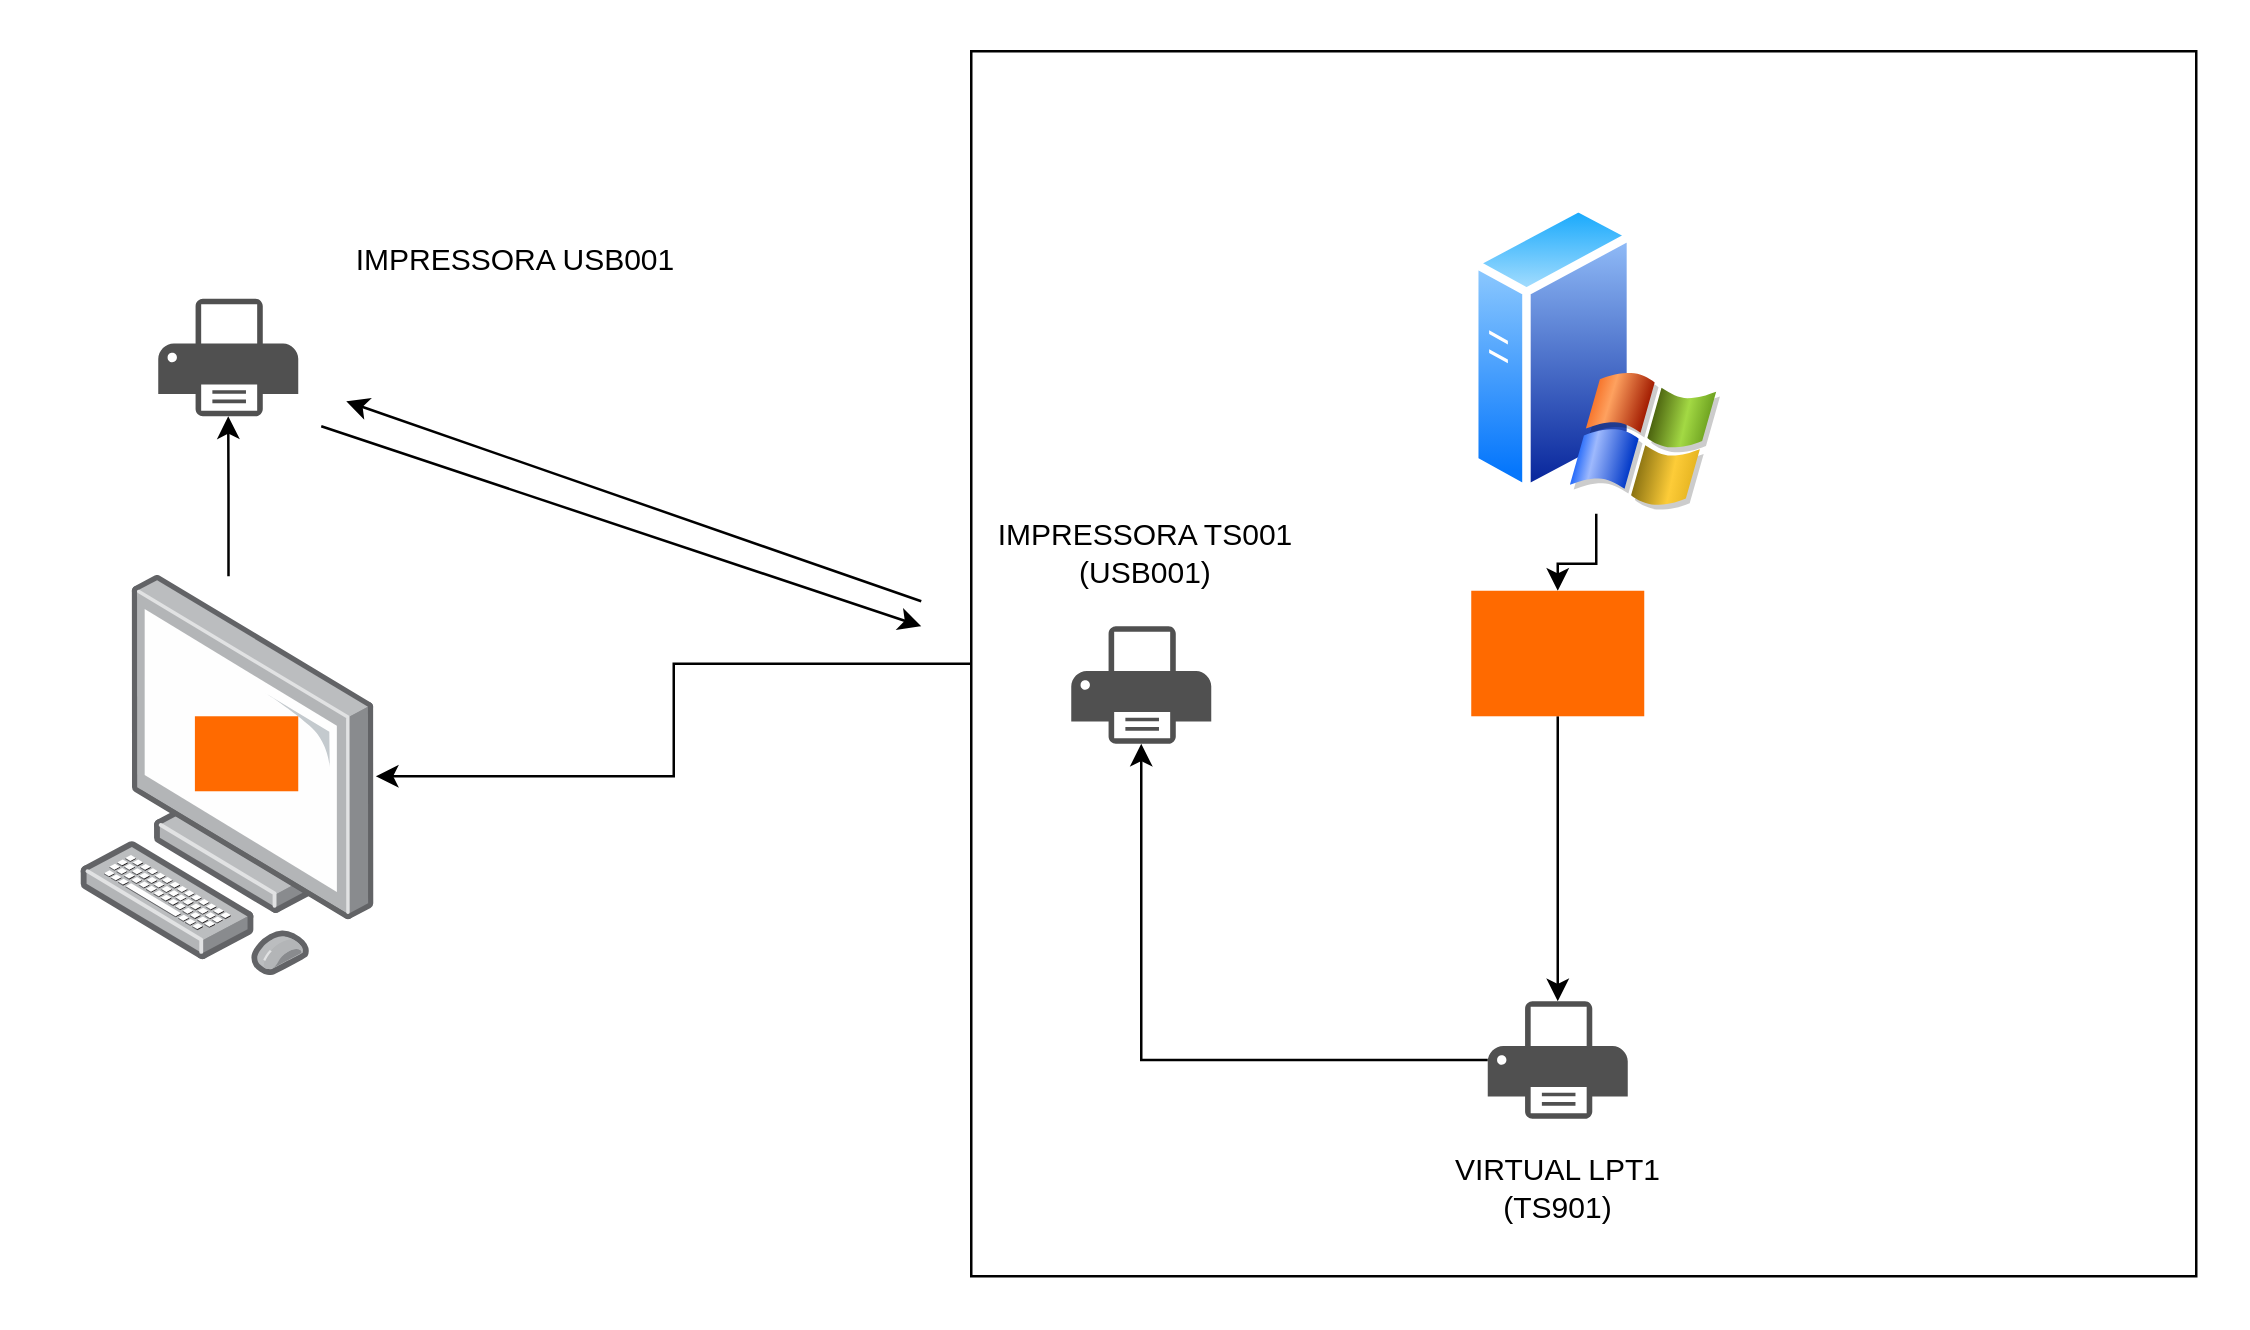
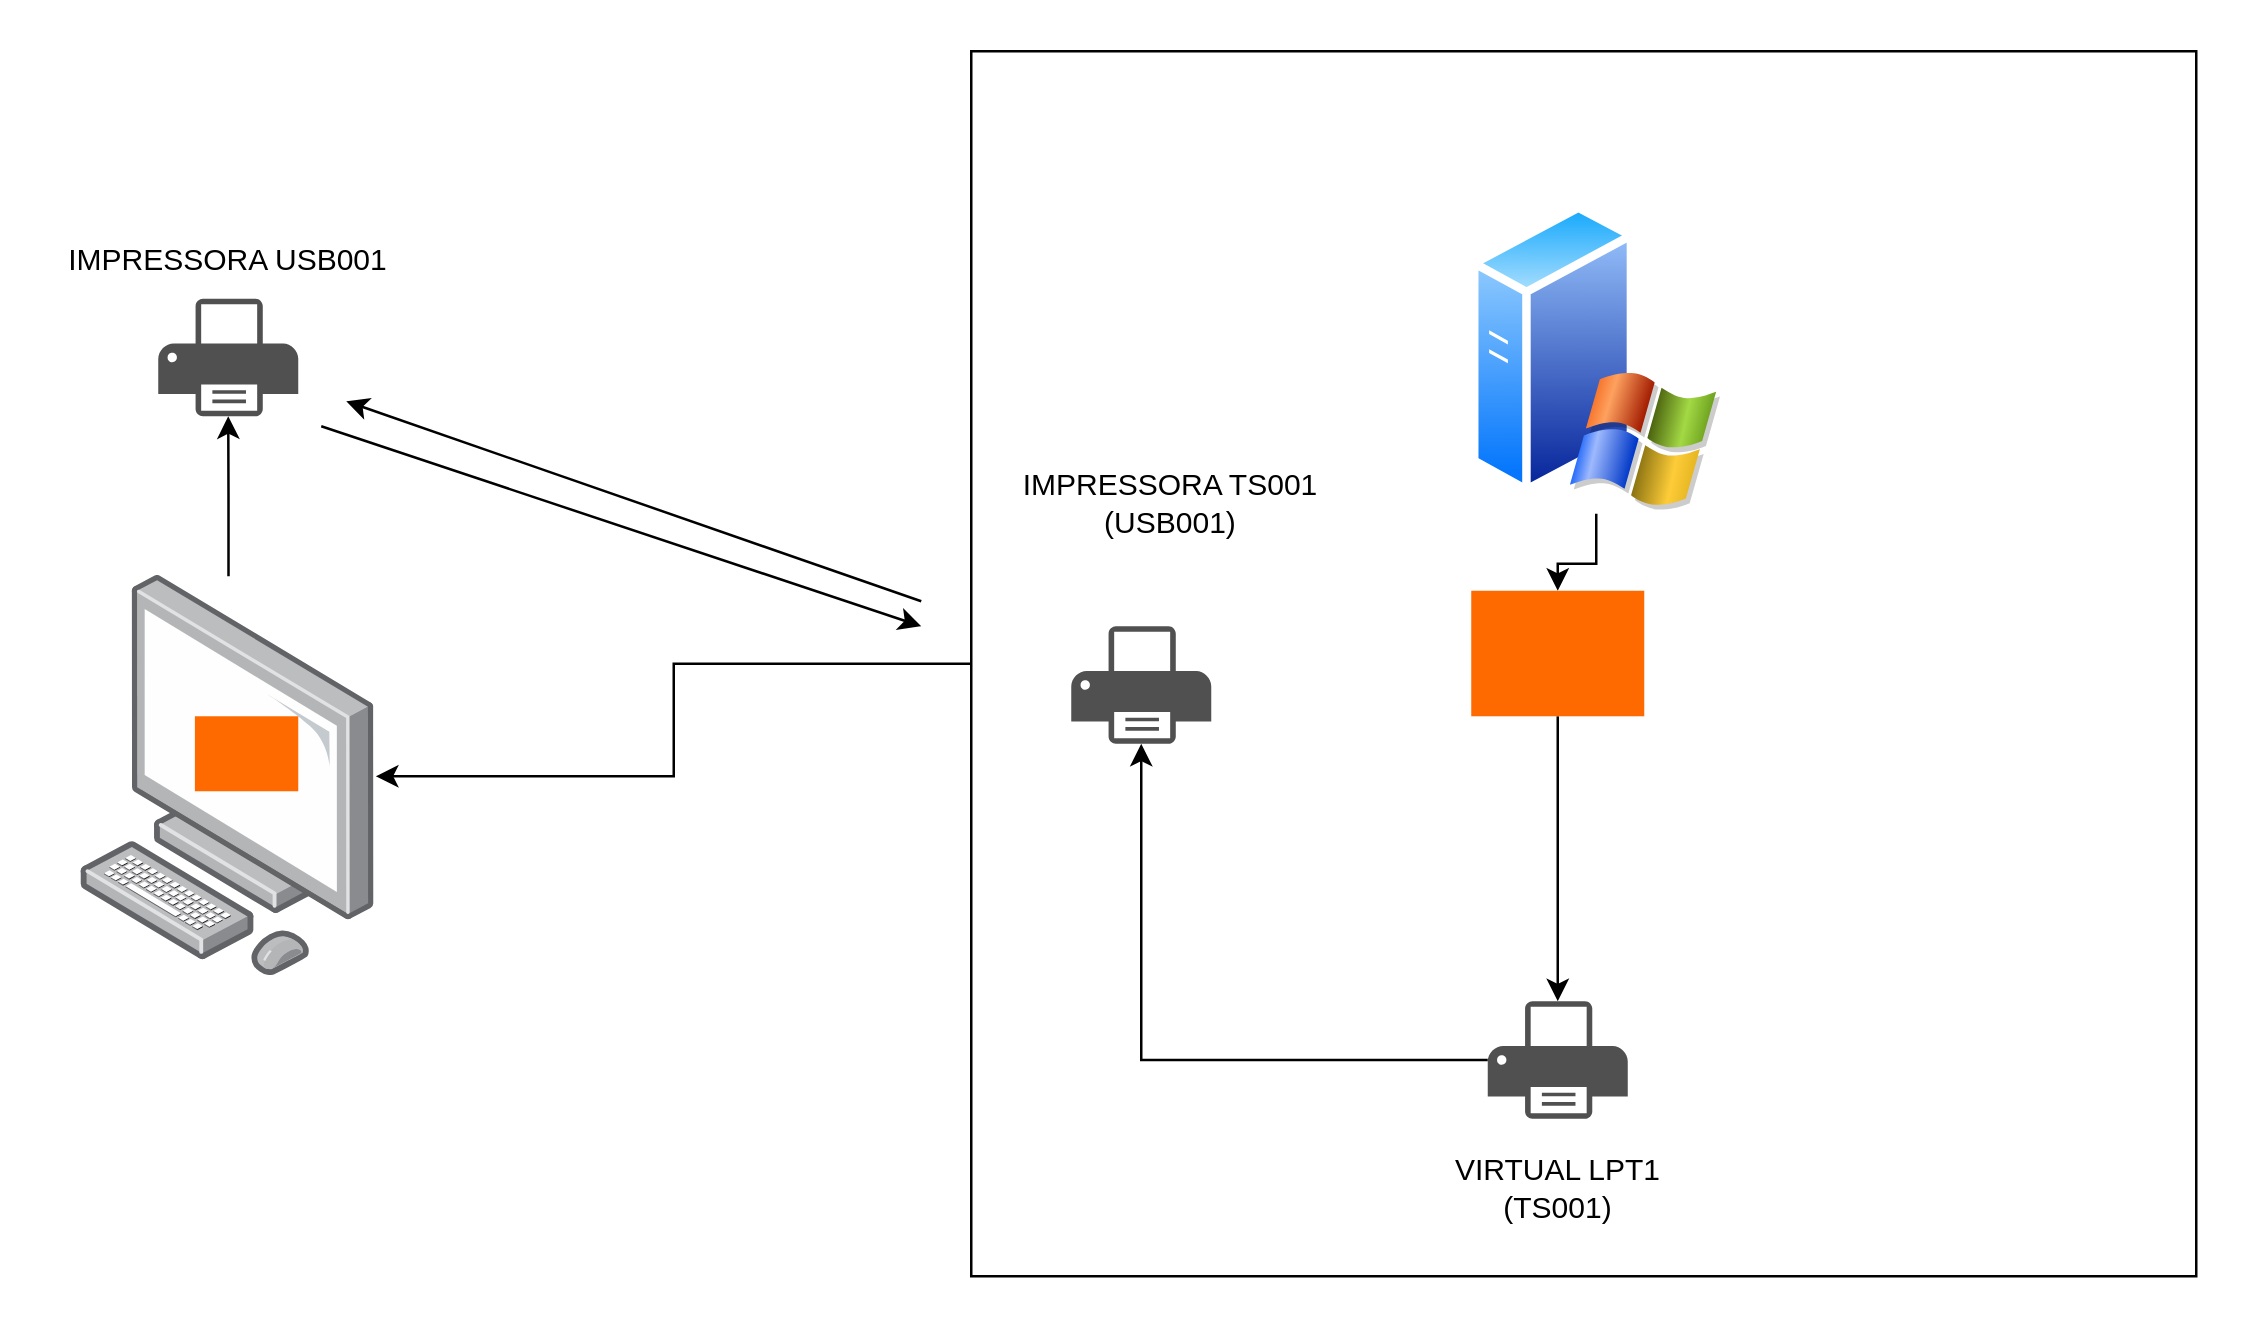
node "IMPRESSORA USB001": moved (516, 261) -> (228, 261)
node "IMPRESSORA TS001 (USB001)": moved (1146, 553) -> (1171, 503)
node "VIRTUAL LPT1 (TS901)": label "VIRTUAL LPT1 (TS901)" -> "VIRTUAL LPT1 (TS001)"
